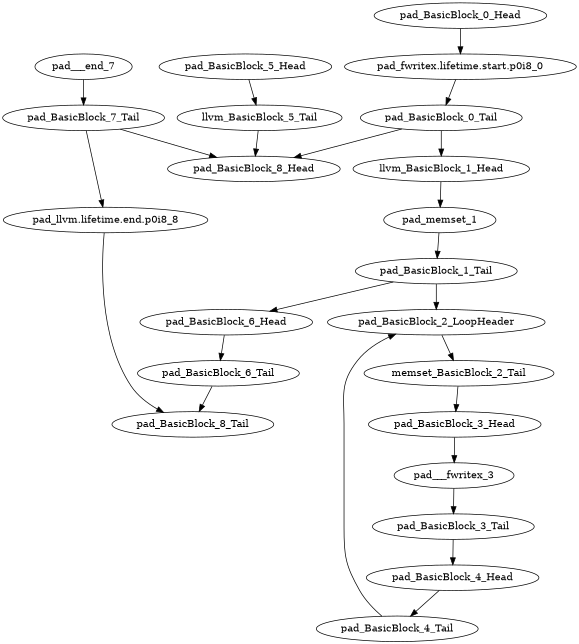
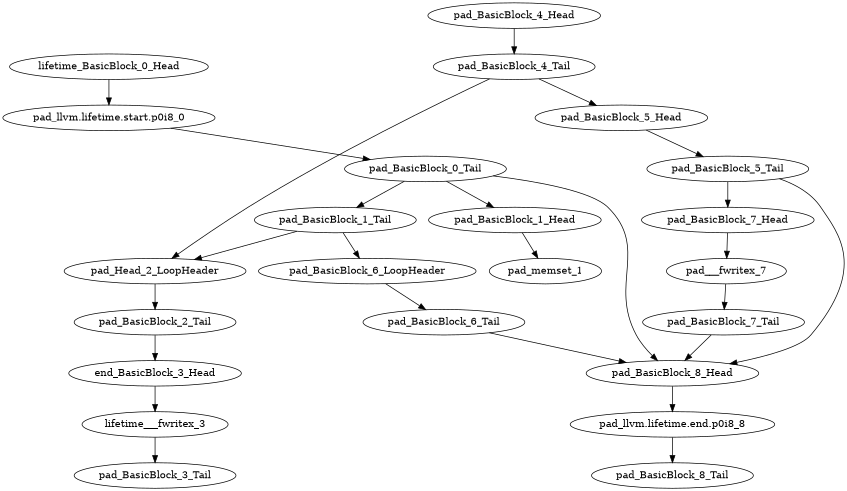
node "pad_BasicBlock_0_Head": label "pad_BasicBlock_0_Head" -> "lifetime_BasicBlock_0_Head"
node "pad___end_7": label "pad___end_7" -> "pad___fwritex_7"
node "pad_fwritex.lifetime.start.p0i8_0": label "pad_fwritex.lifetime.start.p0i8_0" -> "pad_llvm.lifetime.start.p0i8_0"
edge "pad_BasicBlock_4_Tail" -> "pad_BasicBlock_5_Head": added
node "llvm_BasicBlock_5_Tail": label "llvm_BasicBlock_5_Tail" -> "pad_BasicBlock_5_Tail"
edge "pad_BasicBlock_7_Tail" -> "pad_llvm.lifetime.end.p0i8_8": now "pad_BasicBlock_8_Head" -> "pad_llvm.lifetime.end.p0i8_8"
node "llvm_BasicBlock_1_Head": label "llvm_BasicBlock_1_Head" -> "pad_BasicBlock_1_Head"
node "pad_BasicBlock_7_Head": added
edge "pad_memset_1" -> "pad_BasicBlock_1_Tail": now "pad_BasicBlock_0_Tail" -> "pad_BasicBlock_1_Tail"
node "pad_BasicBlock_6_Head": label "pad_BasicBlock_6_Head" -> "pad_BasicBlock_6_LoopHeader"
node "pad_BasicBlock_2_LoopHeader": label "pad_BasicBlock_2_LoopHeader" -> "pad_Head_2_LoopHeader"
node "memset_BasicBlock_2_Tail": label "memset_BasicBlock_2_Tail" -> "pad_BasicBlock_2_Tail"
edge "pad_BasicBlock_6_Tail" -> "pad_BasicBlock_8_Tail": now "pad_BasicBlock_6_Tail" -> "pad_BasicBlock_8_Head"
node "pad_BasicBlock_3_Head": label "pad_BasicBlock_3_Head" -> "end_BasicBlock_3_Head"
node "pad___fwritex_3": label "pad___fwritex_3" -> "lifetime___fwritex_3"
edge "pad_BasicBlock_3_Tail" -> "pad_BasicBlock_4_Head": removed
